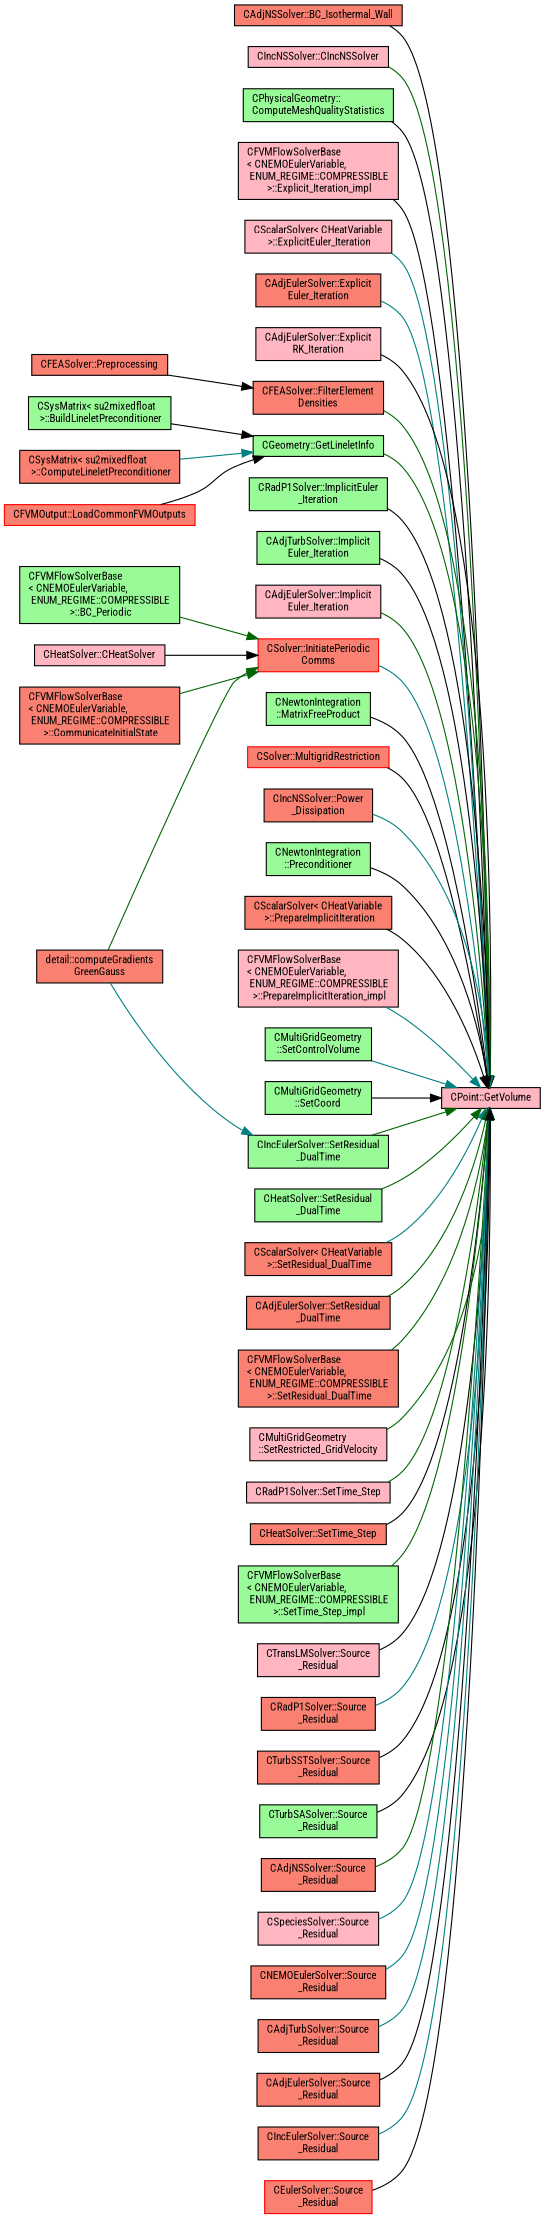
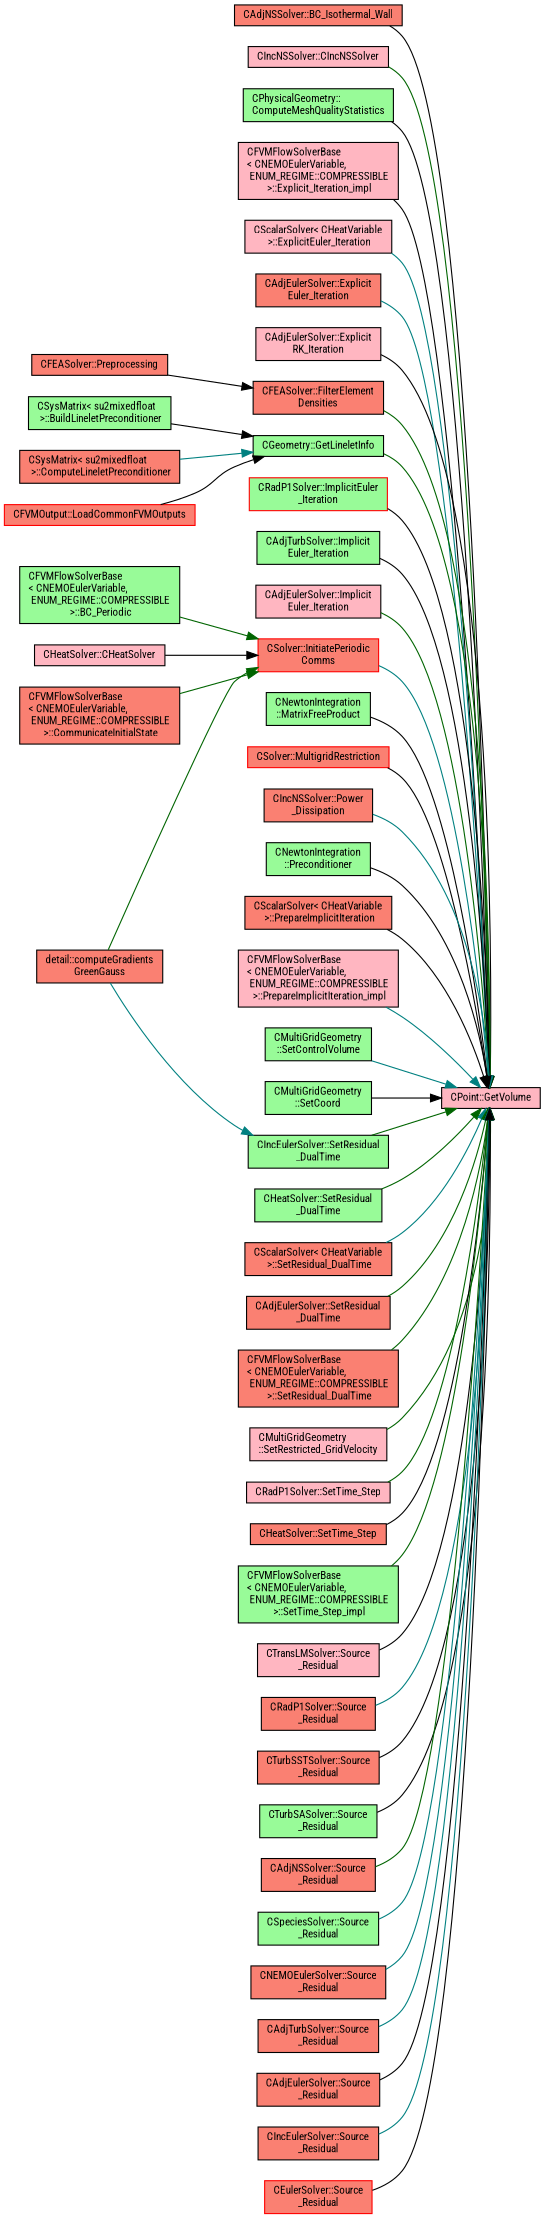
node "CRadP1Solver::ImplicitEuler _Iteration": color black -> red
node "CSpeciesSolver::Source _Residual": fillcolor lightpink -> palegreen
